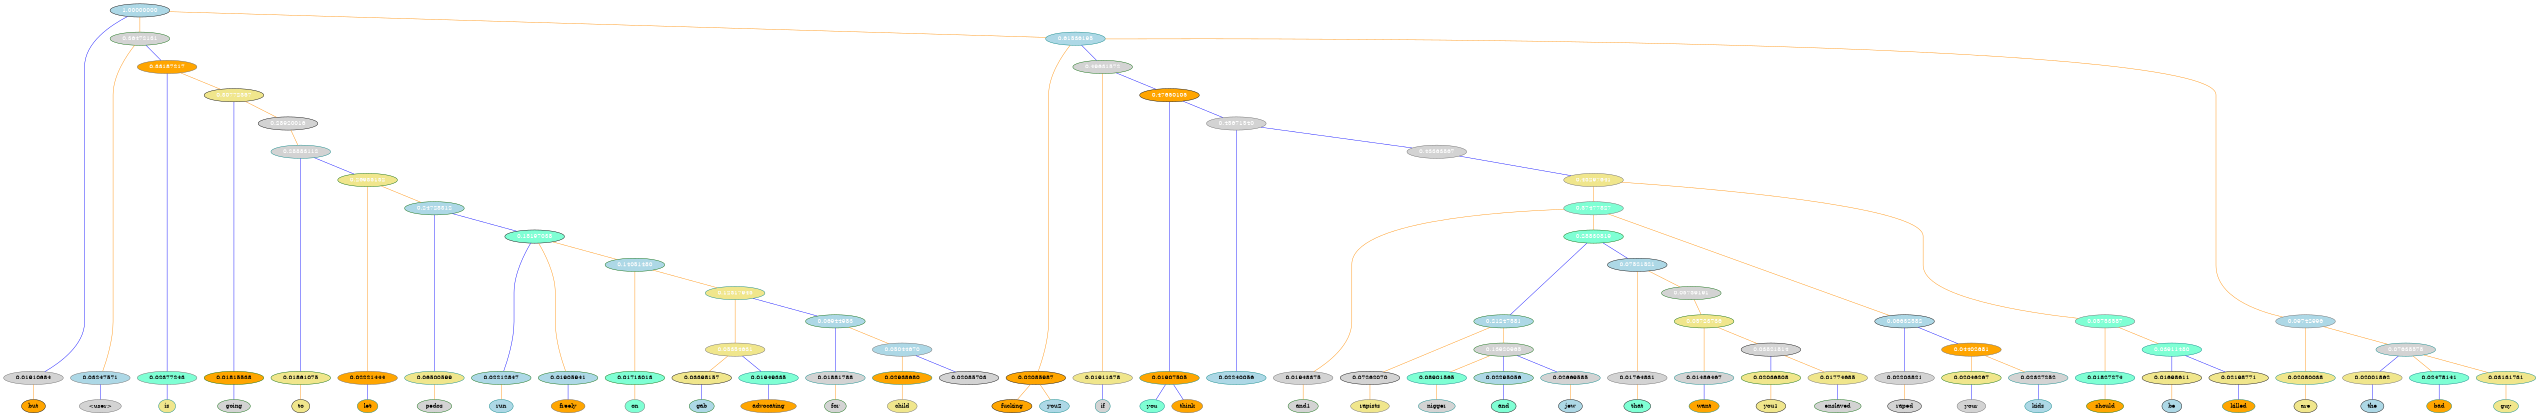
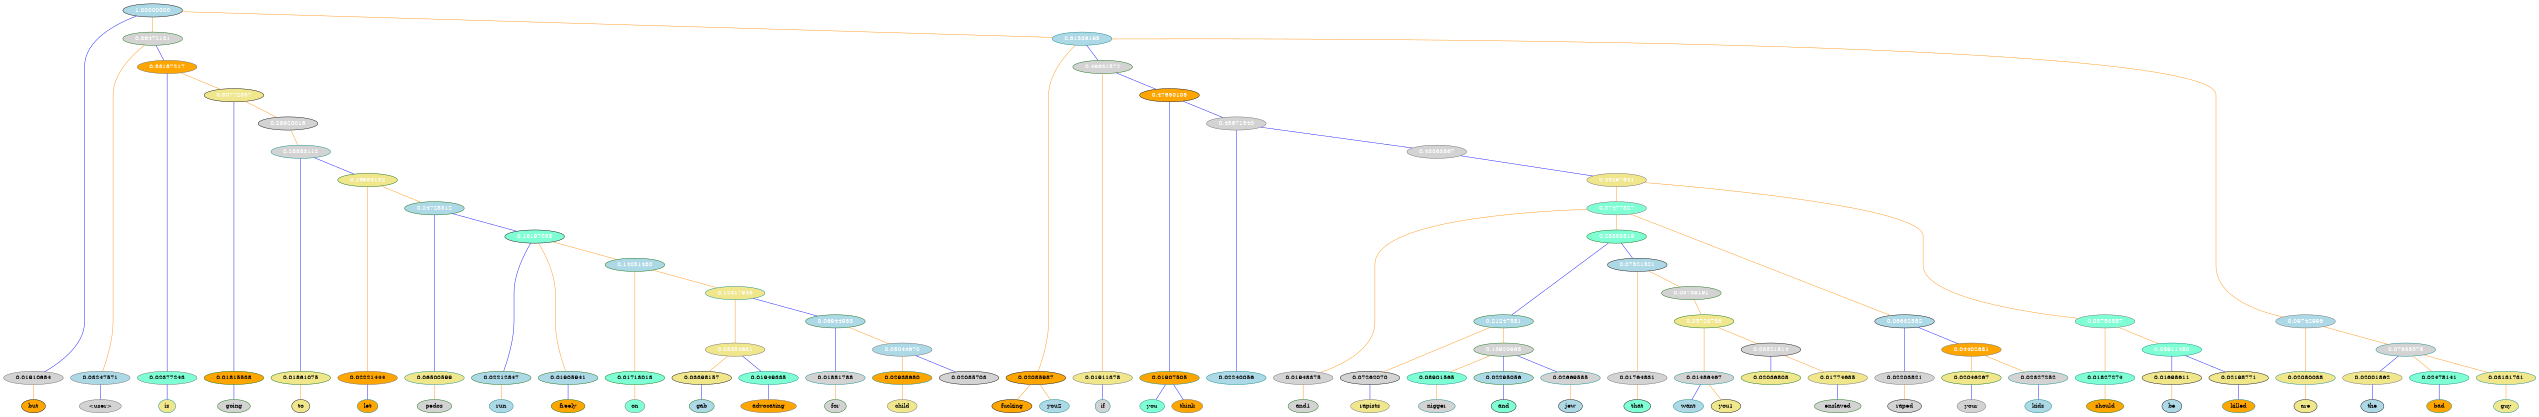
edge "0.07262070" -- "rapists": color darkorange -> blue
edge "0.02036808" -- "you1": now "0.01486467" -- "you1"
node "freely": color gray40 -> darkgreen
node "want": fillcolor orange -> lightblue
